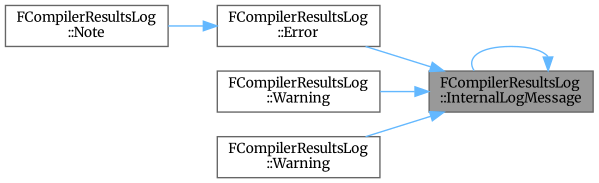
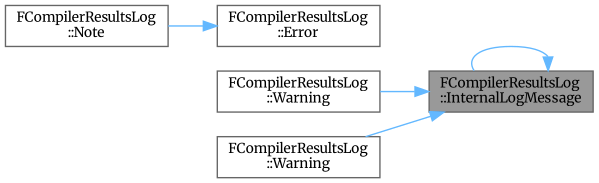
edge "FCompilerResultsLog ::Error" -> "FCompilerResultsLog ::InternalLogMessage": removed
